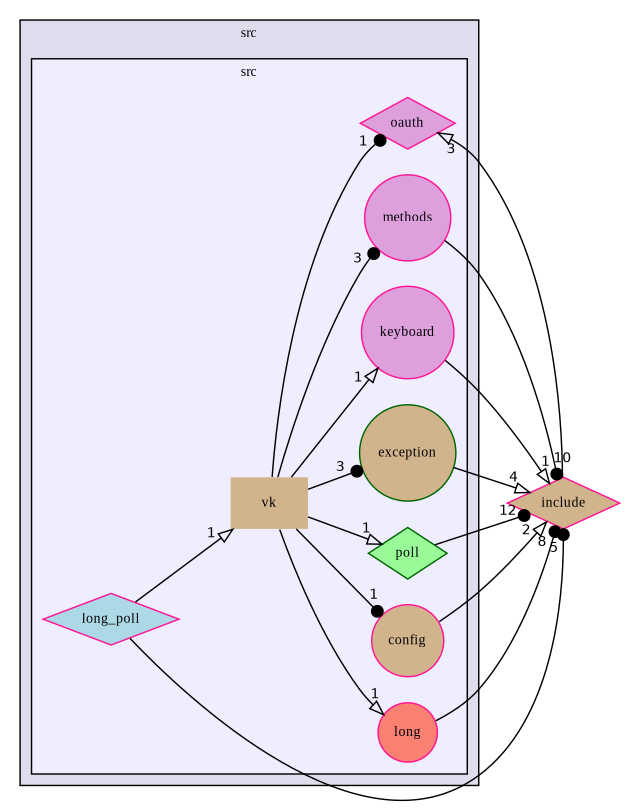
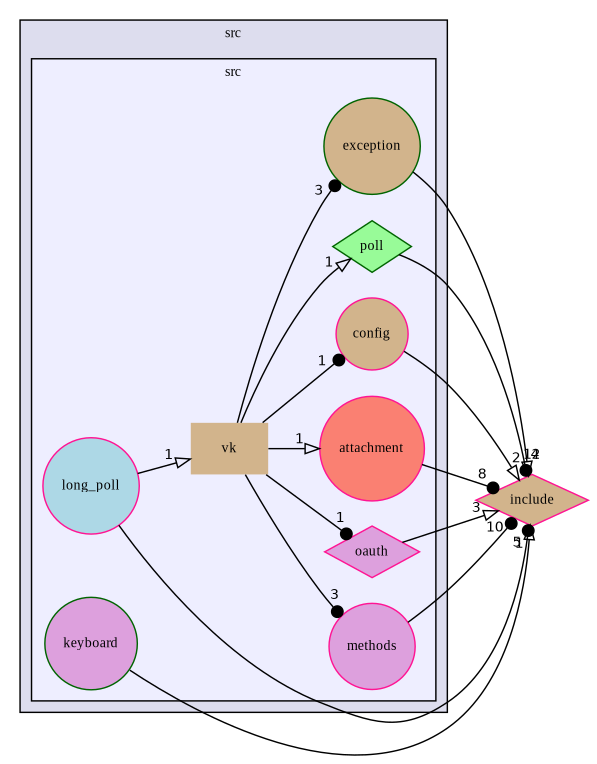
edge "include" -> "oauth": reversed
node "keyboard": color deeppink -> darkgreen
edge "vk" -> "keyboard": removed
node "long_poll": shape diamond -> circle
node "long": label "long" -> "attachment"
